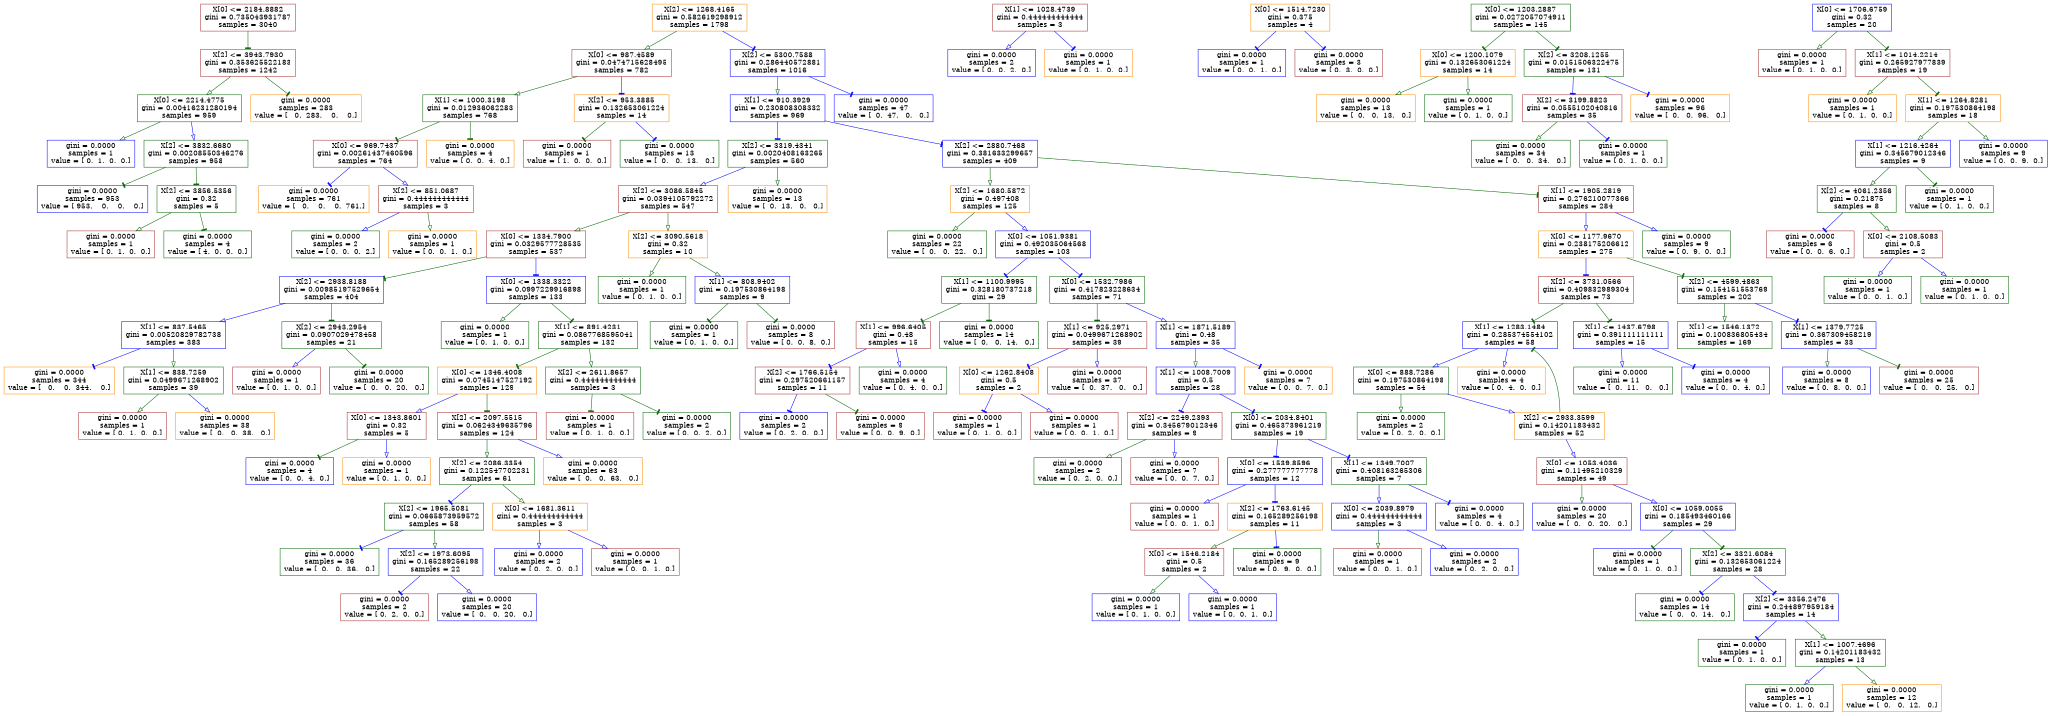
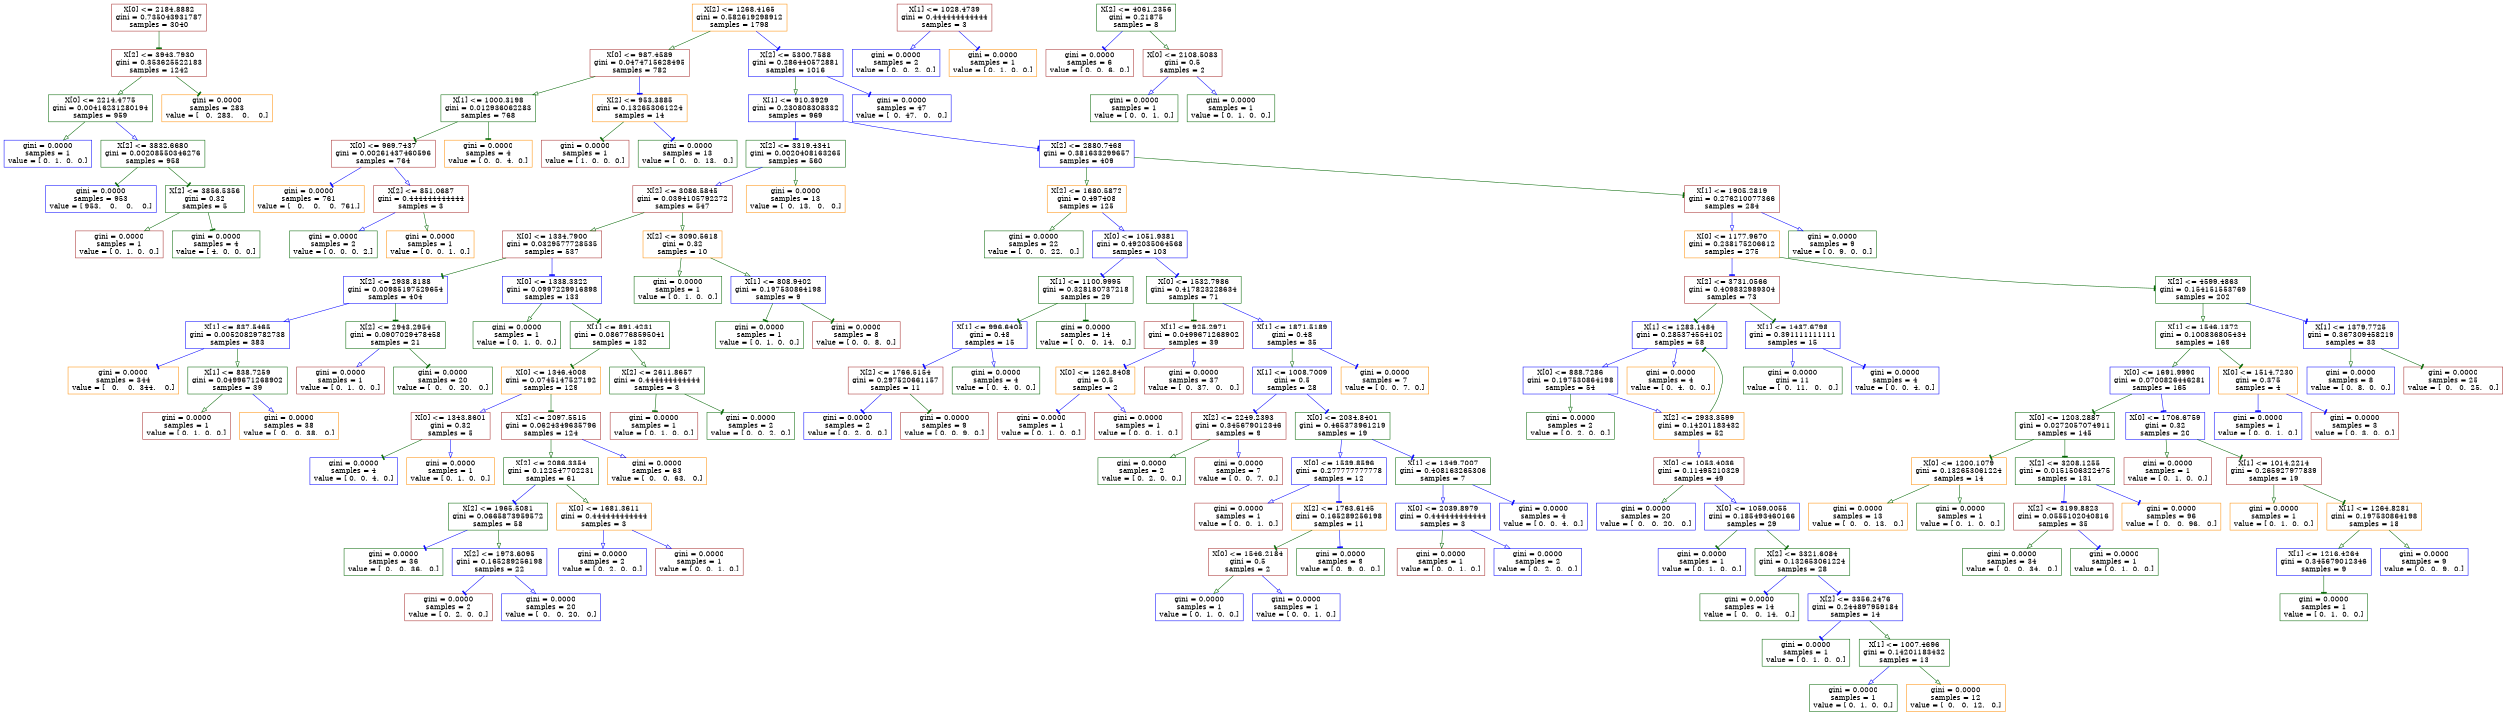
edge "X[1] <= 1216.4264 gini = 0.345679012346 samples = 9" -> "X[2] <= 4061.2356 gini = 0.21875 samples = 8": removed
node "X[1] <= 1100.9995 gini = 0.328180737218 gini = 29": label "X[1] <= 1100.9995 gini = 0.328180737218 gini = 29" -> "X[1] <= 1100.9995 gini = 0.328180737218 samples = 29"
node "X[1] <= 996.6405 gini = 0.48 samples = 15": color brown -> blue
edge "X[1] <= 1546.1372 gini = 0.100836805434 samples = 169" -> "X[0] <= 1514.7230 gini = 0.375 samples = 4": added
node "X[0] <= 888.7286 gini = 0.197530864198 samples = 54": color darkgreen -> blue
node "X[0] <= 1691.9990 gini = 0.0700826446281 samples = 165": added
edge "X[0] <= 2034.8401 gini = 0.465373961219 samples = 19" -> "X[0] <= 1539.8596 gini = 0.277777777778 samples = 12": arrowhead tee -> onormal
edge "X[2] <= 1763.6145 gini = 0.165289256198 samples = 11" -> "X[0] <= 1546.2184 gini = 0.5 samples = 2": arrowhead onormal -> tee
